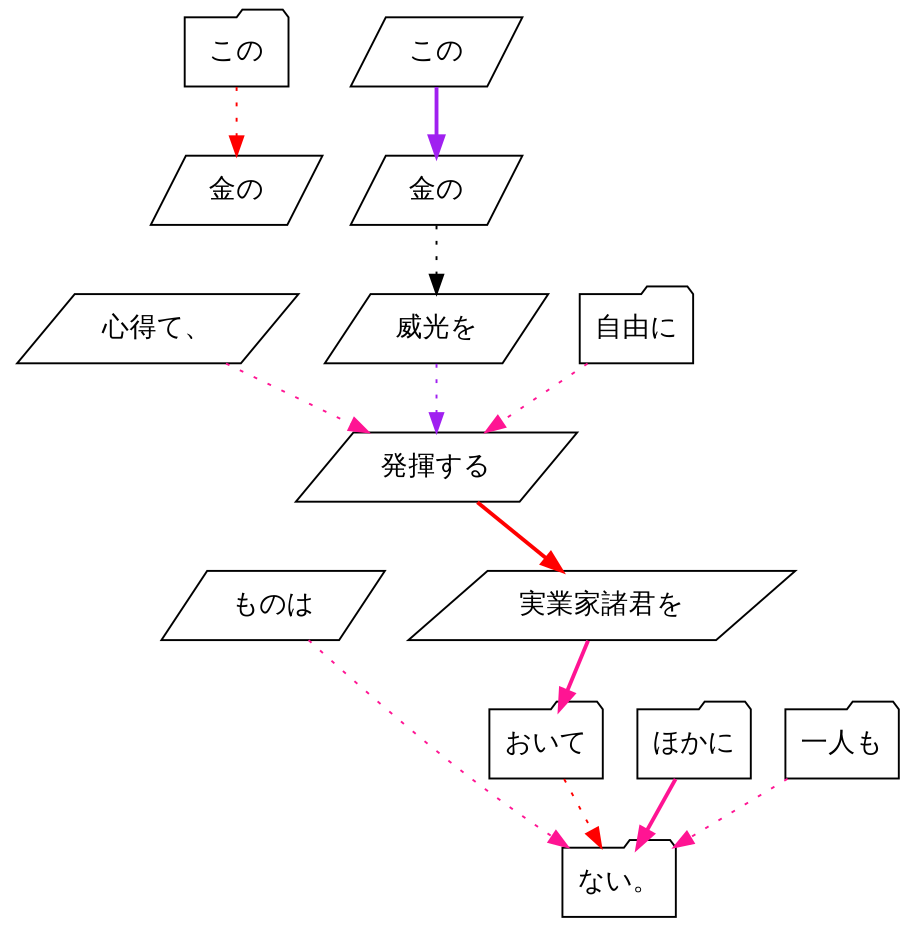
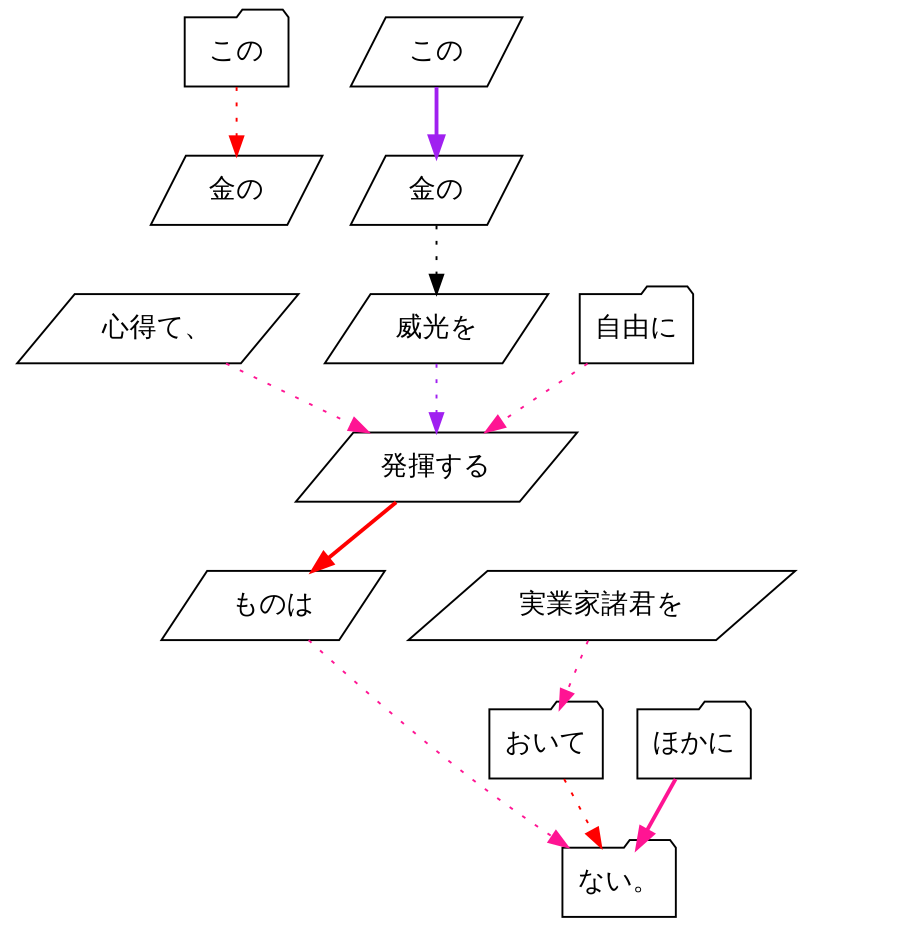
edge "発揮する" -> "実業家諸君を": now "発揮する" -> "ものは"
edge "実業家諸君を" -> "おいて": style bold -> dotted
node "一人も": removed
